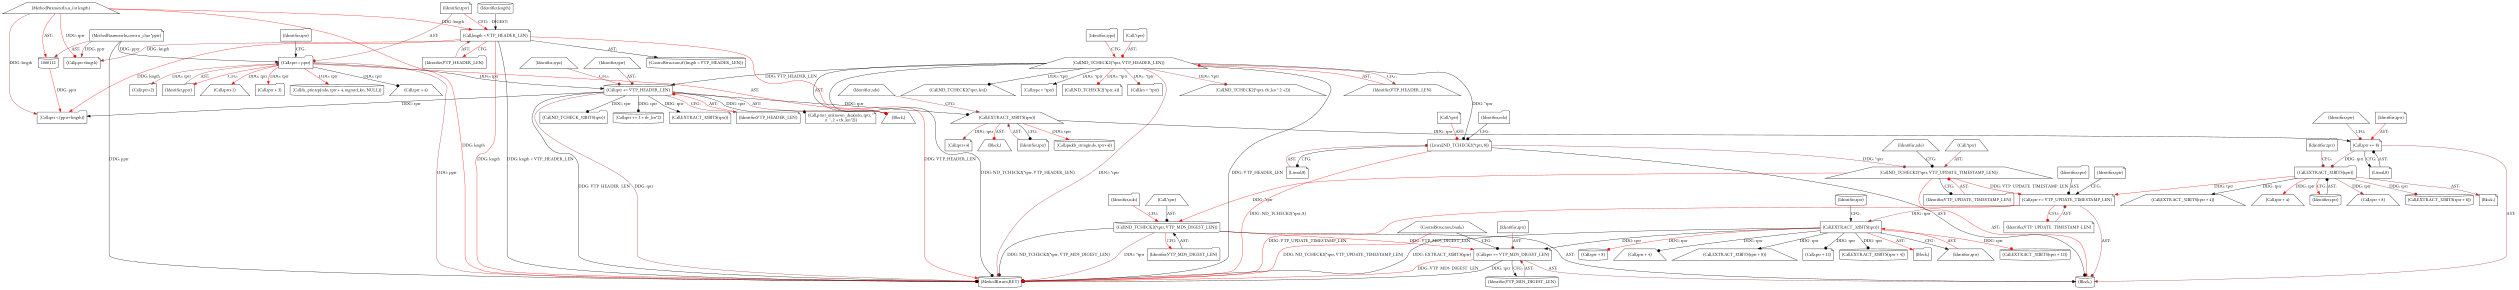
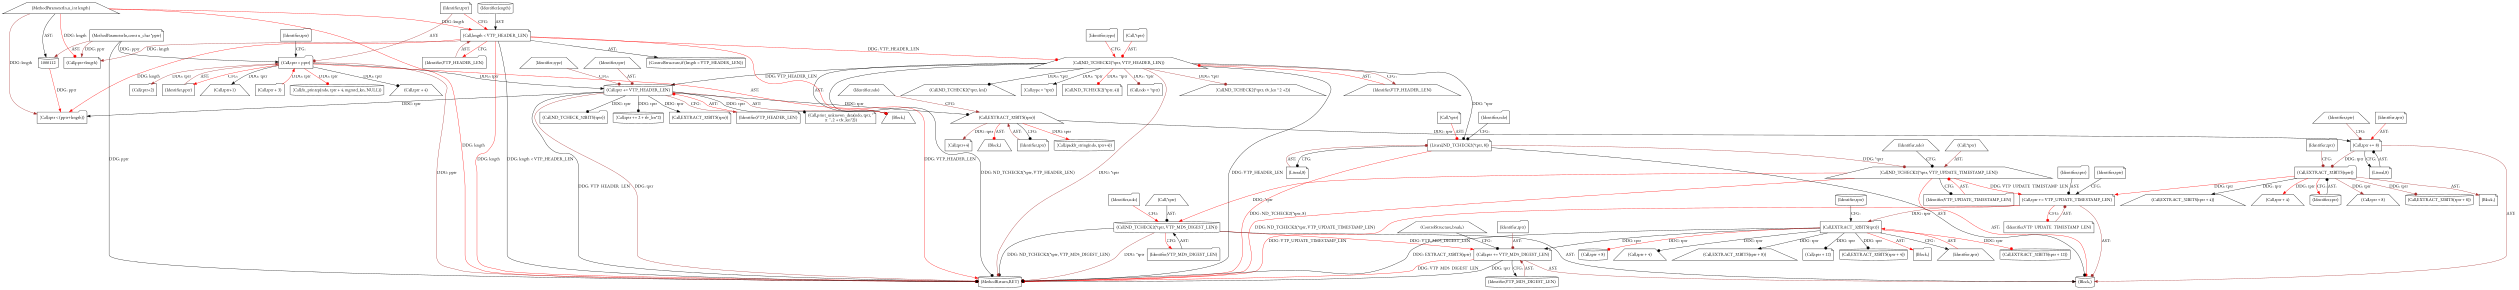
edge "(Identifier,length)" -> "(Call,length < VTP_HEADER_LEN)": label "DIGEST: " -> "AST: "
edge "(MethodParameterIn,u_int length)" -> "1000112": color red -> black
edge "(MethodParameterIn,u_int length)" -> "(Call,pptr+length)": label "DDG: tptr" -> "DDG: length"
edge "(Call,length < VTP_HEADER_LEN)" -> "(Call,ND_TCHECK2(*tptr, VTP_HEADER_LEN))": added, label "DDG: VTP_HEADER_LEN"
edge "(Identifier,pptr)" -> "(Call,tptr = pptr)": arrowhead dot -> normal
edge "(Call,tptr = pptr)" -> "(Call,tptr+1)": color red -> black
edge "(Call,tptr = pptr)" -> "(Call,tptr + 3)": reversed
edge "(Call,tptr = pptr)" -> "(Call,fn_printzp(ndo, tptr + 4, mgmtd_len, NULL))": arrowhead normal -> dot
node "(Call,len = *tptr)": label "(Call,len = *tptr)" -> "(Call,ndo = *tptr)"
edge "(ControlStructure,break;)" -> "(MethodReturn,RET)": now "(Call,ND_TCHECK2(*tptr, VTP_UPDATE_TIMESTAMP_LEN))" -> "(MethodReturn,RET)"
